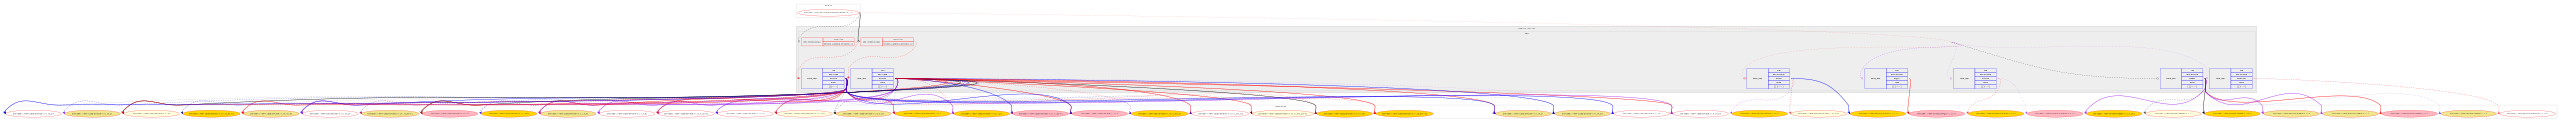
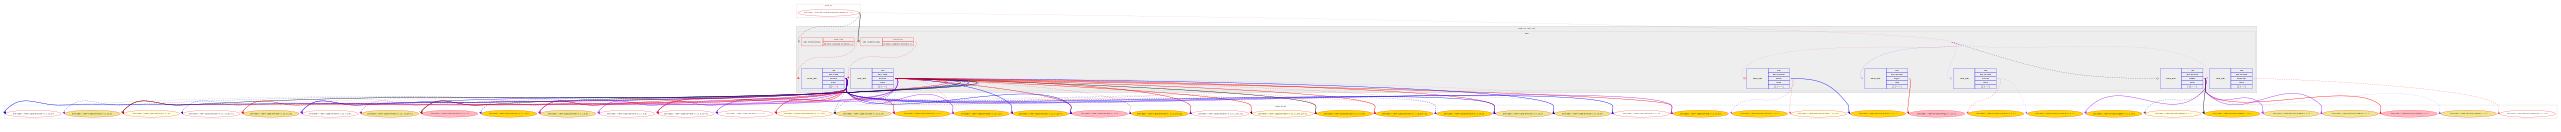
node "portage://dev-lang/python-3.10.14_p1-r1": fillcolor gold -> white
node "portage://dev-run/python-3.10.14_p3": label "portage://dev-run/python-3.10.14_p3" -> "portage://dev-lang/python-3.10.14_p3"
node "portage://dev-lang/python-3.12.5_p1-r1": fillcolor lightpink -> gold
node "portage://dev-run/python-3.13.0_rc1_p2": label "portage://dev-run/python-3.13.0_rc1_p2" -> "portage://dev-lang/python-3.13.0_rc1_p2"
node "portage://dev-lang/python-3.8.19_p2": added
node "portage://dev-lang/python-3.9.19_p3": fillcolor white -> gold
node "portage://dev-python/cython-3.0.11": fillcolor lightpink -> gold
